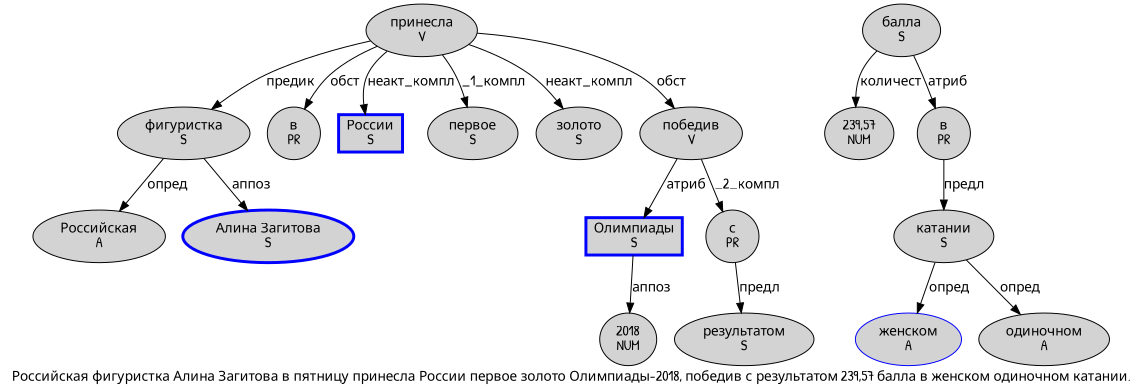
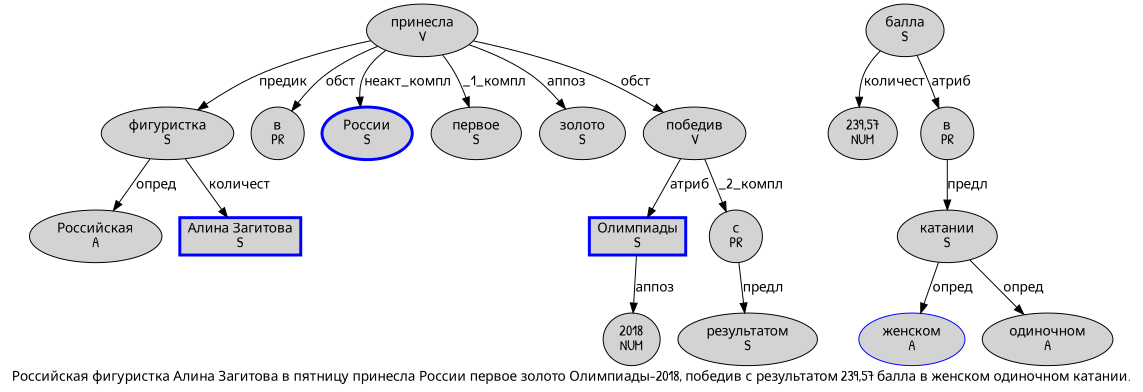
edge "принесла V" -> "золото S": label "неакт_компл" -> "аппоз"
node "России S": shape box -> ellipse
edge "фигуристка S" -> "Алина Загитова S": label "аппоз" -> "количест"
node "Алина Загитова S": shape ellipse -> box
